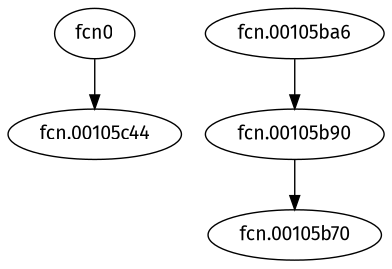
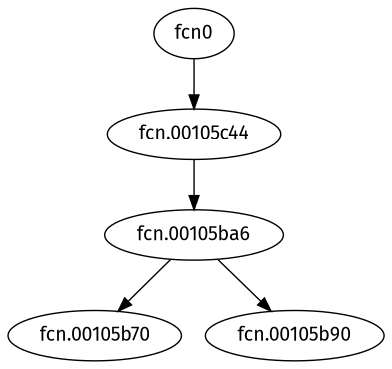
edge "fcn.00105c44" -> "fcn.00105ba6": added
edge "fcn.00105b90" -> "fcn.00105b70": now "fcn.00105ba6" -> "fcn.00105b70"
